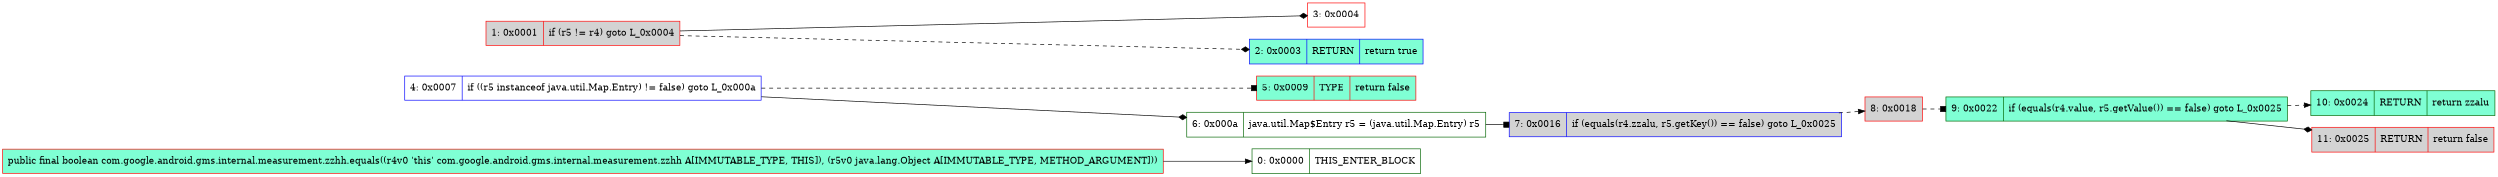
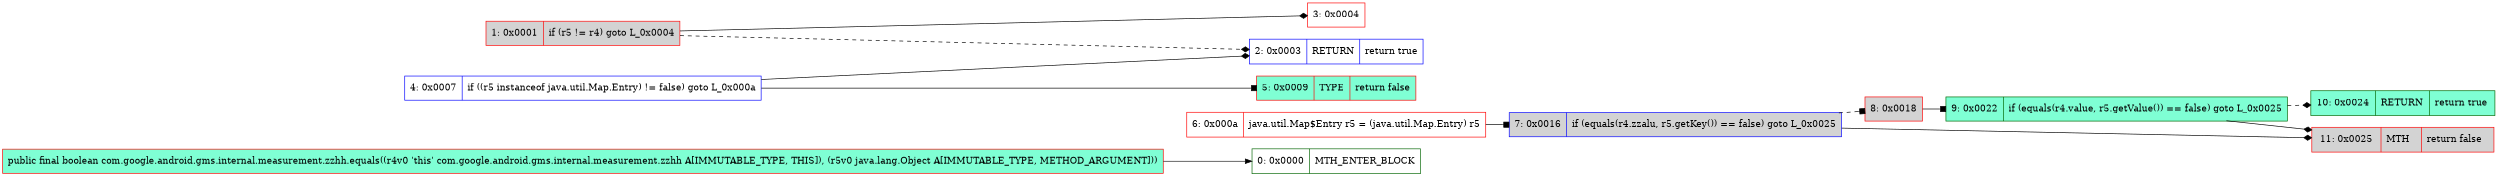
node "2: 0x0003": fillcolor aquamarine -> white
edge "4: 0x0007" -> "5: 0x0009": style dashed -> solid
node "10: 0x0024": text "return zzalu" -> "return true"
edge "9: 0x0022" -> "10: 0x0024": arrowhead normal -> diamond
edge "4: 0x0007" -> "6: 0x000a": now "4: 0x0007" -> "2: 0x0003"
edge "8: 0x0018" -> "9: 0x0022": style dashed -> solid
edge "7: 0x0016" -> "8: 0x0018": arrowhead normal -> box
node "6: 0x000a": color darkgreen -> red
edge "7: 0x0016" -> "11: 0x0025": added
node "11: 0x0025": text "RETURN" -> "MTH"
node "0: 0x0000": text "THIS_ENTER_BLOCK" -> "MTH_ENTER_BLOCK"
